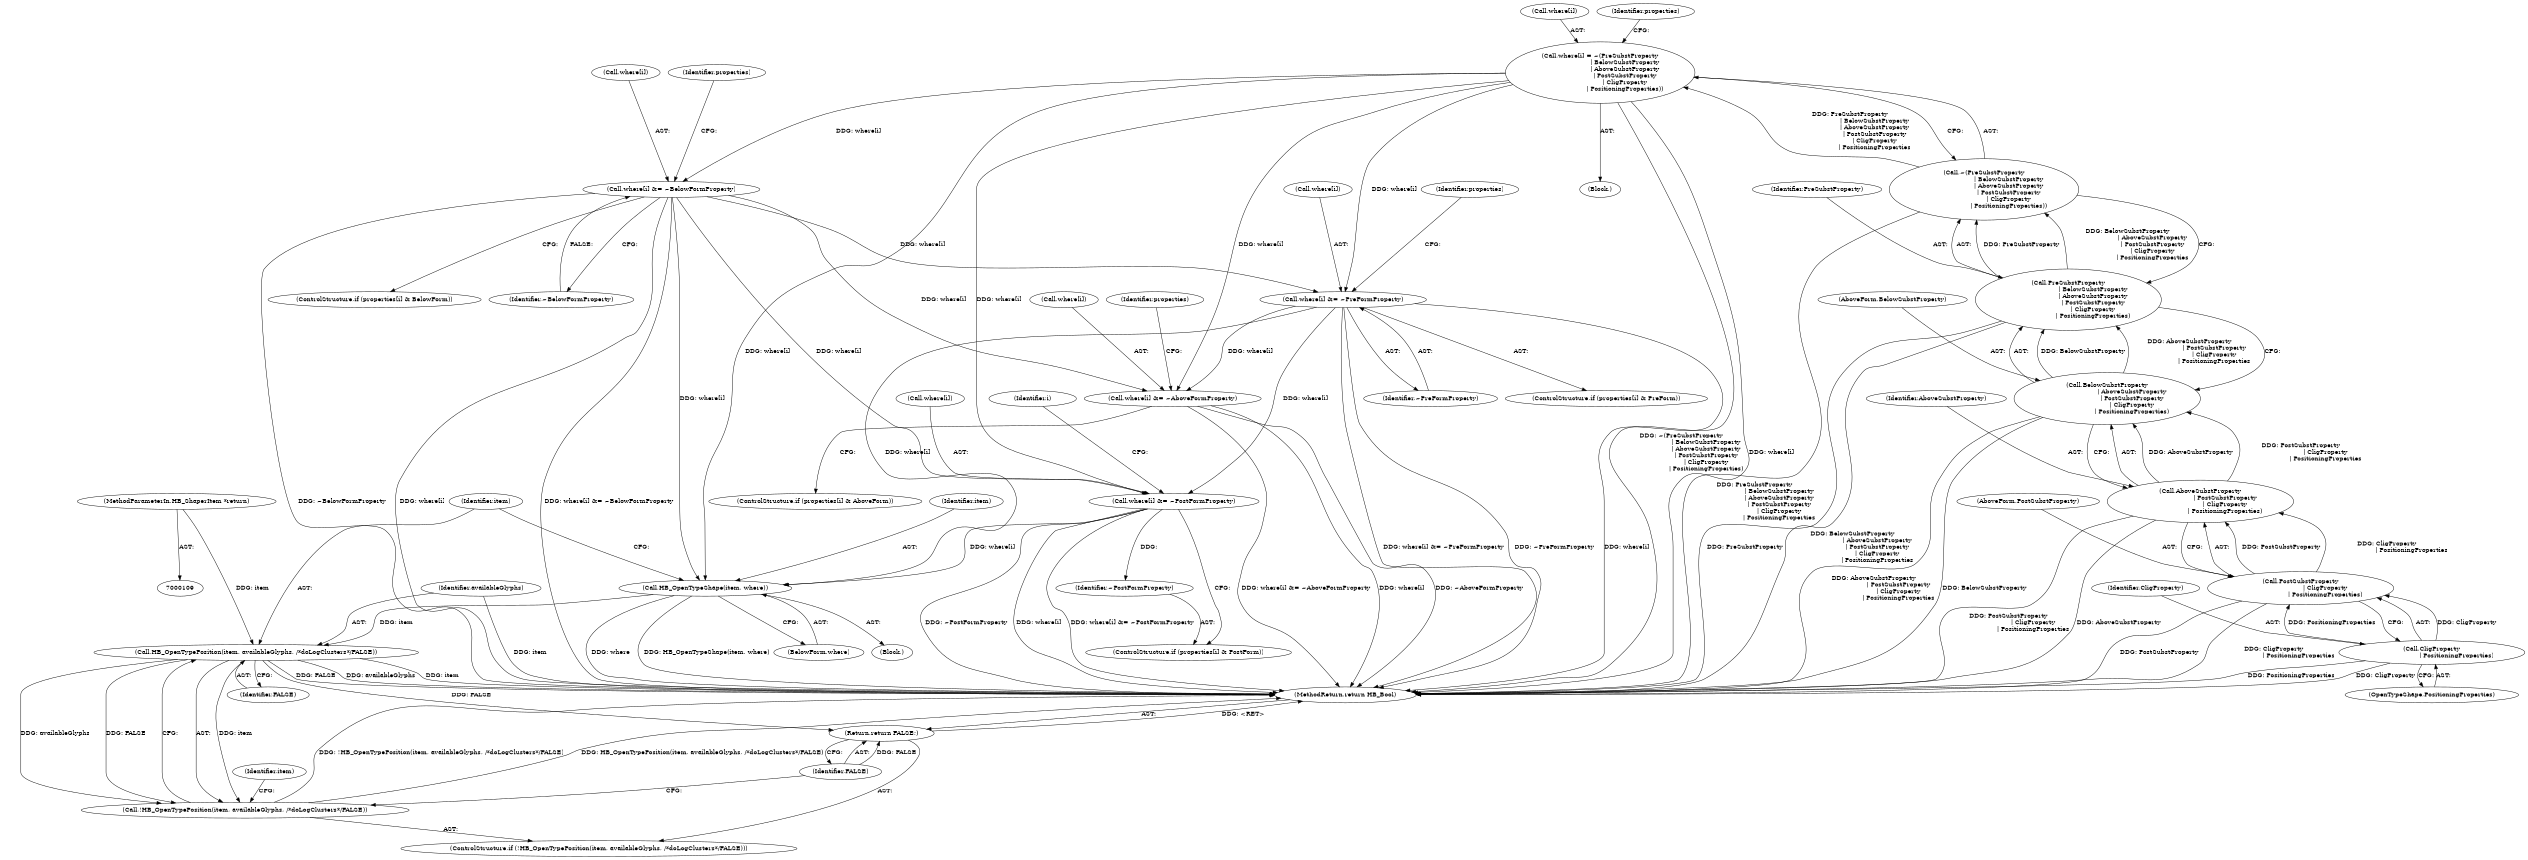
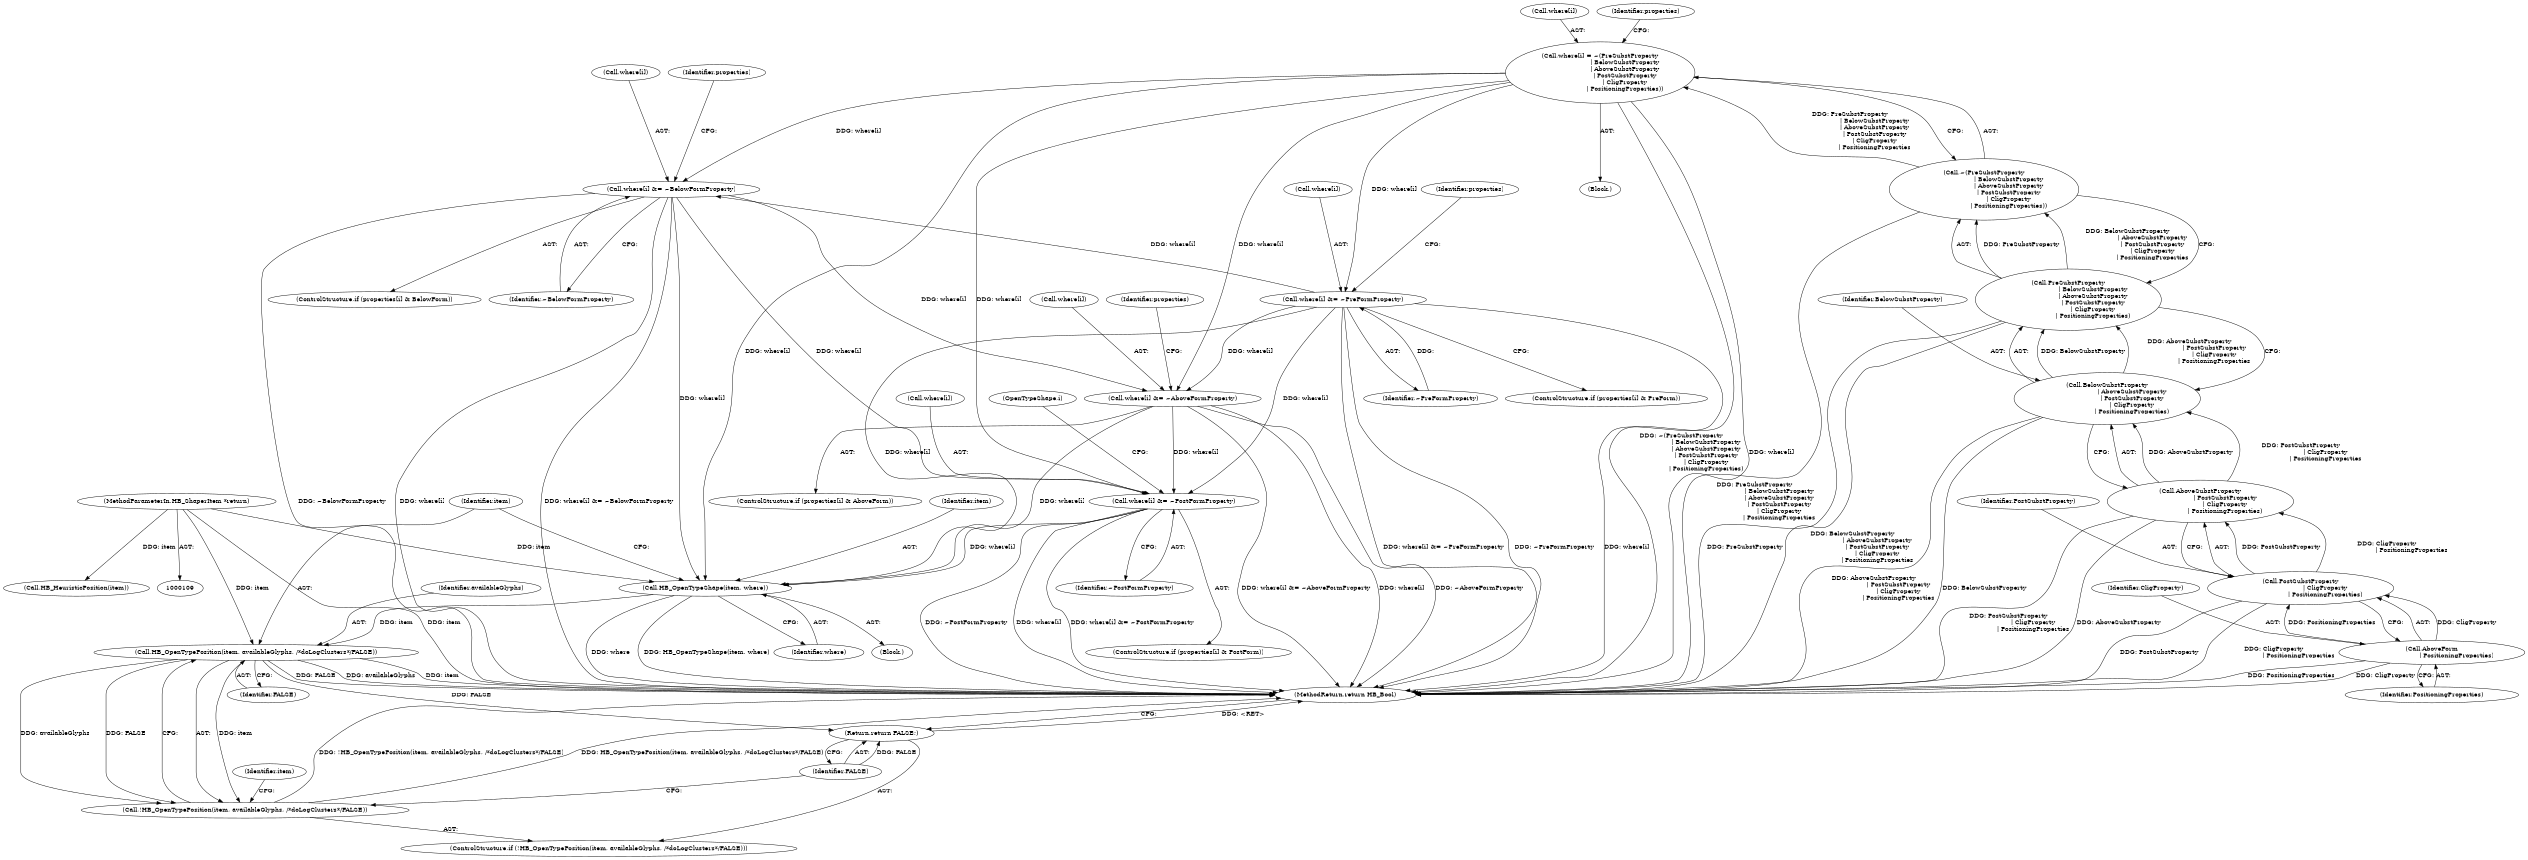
node "(Identifier,PreSubstProperty)": removed
edge "(Call,where[i] &= ~BelowFormProperty)" -> "(ControlStructure,if (properties[i] & BelowForm))": label "CFG: " -> "AST: "
edge "(Identifier,~BelowFormProperty)" -> "(Call,where[i] &= ~BelowFormProperty)": label "FALSE: " -> "AST: "
edge "(Call,where[i] &= ~BelowFormProperty)" -> "(Call,where[i] &= ~PreFormProperty)": reversed
node "(AboveForm,BelowSubstProperty)": label "(AboveForm,BelowSubstProperty)" -> "(Identifier,BelowSubstProperty)"
edge "(Identifier,~PreFormProperty)" -> "(Call,where[i] &= ~PreFormProperty)": label "AST: " -> "DDG: "
edge "(Call,where[i] &= ~PreFormProperty)" -> "(ControlStructure,if (properties[i] & PreForm))": label "AST: " -> "CFG: "
node "(Identifier,i)": label "(Identifier,i)" -> "(OpenTypeShape,i)"
node "(Identifier,AboveSubstProperty)": removed
edge "(Call,where[i] &= ~AboveFormProperty)" -> "(Call,where[i] &= ~PostFormProperty)": added, label "DDG: where[i]"
edge "(Call,where[i] &= ~AboveFormProperty)" -> "(ControlStructure,if (properties[i] & AboveForm))": label "CFG: " -> "AST: "
node "(AboveForm,PostSubstProperty)": label "(AboveForm,PostSubstProperty)" -> "(Identifier,PostSubstProperty)"
edge "(Call,where[i] &= ~AboveFormProperty)" -> "(Call,HB_OpenTypeShape(item, where))": added, label "DDG: where[i]"
edge "(Call,where[i] &= ~PostFormProperty)" -> "(Identifier,~PostFormProperty)": label "DDG: " -> "CFG: "
edge "(MethodParameterIn,HB_ShaperItem *return)" -> "(Call,HB_OpenTypeShape(item, where))": added, label "DDG: item"
node "(Call,HB_HeuristicPosition(item))": added
node "7000109": label "7000109" -> "1000109"
edge "(Call,where[i] &= ~PostFormProperty)" -> "(ControlStructure,if (properties[i] & PostForm))": label "CFG: " -> "AST: "
edge "(Identifier,~PostFormProperty)" -> "(ControlStructure,if (properties[i] & PostForm))": now "(Identifier,~PostFormProperty)" -> "(Call,where[i] &= ~PostFormProperty)"
node "(BelowForm,where)": label "(BelowForm,where)" -> "(Identifier,where)"
node "(Call,CligProperty | PositioningProperties)": label "(Call,CligProperty | PositioningProperties)" -> "(Call,AboveForm | PositioningProperties)"
edge "(Identifier,availableGlyphs)" -> "(MethodReturn,return HB_Bool)": now "(MethodParameterIn,HB_ShaperItem *return)" -> "(MethodReturn,return HB_Bool)"
node "(OpenTypeShape,PositioningProperties)": label "(OpenTypeShape,PositioningProperties)" -> "(Identifier,PositioningProperties)"
edge "(MethodReturn,return HB_Bool)" -> "(Return,return FALSE;)": label "AST: " -> "CFG: "
